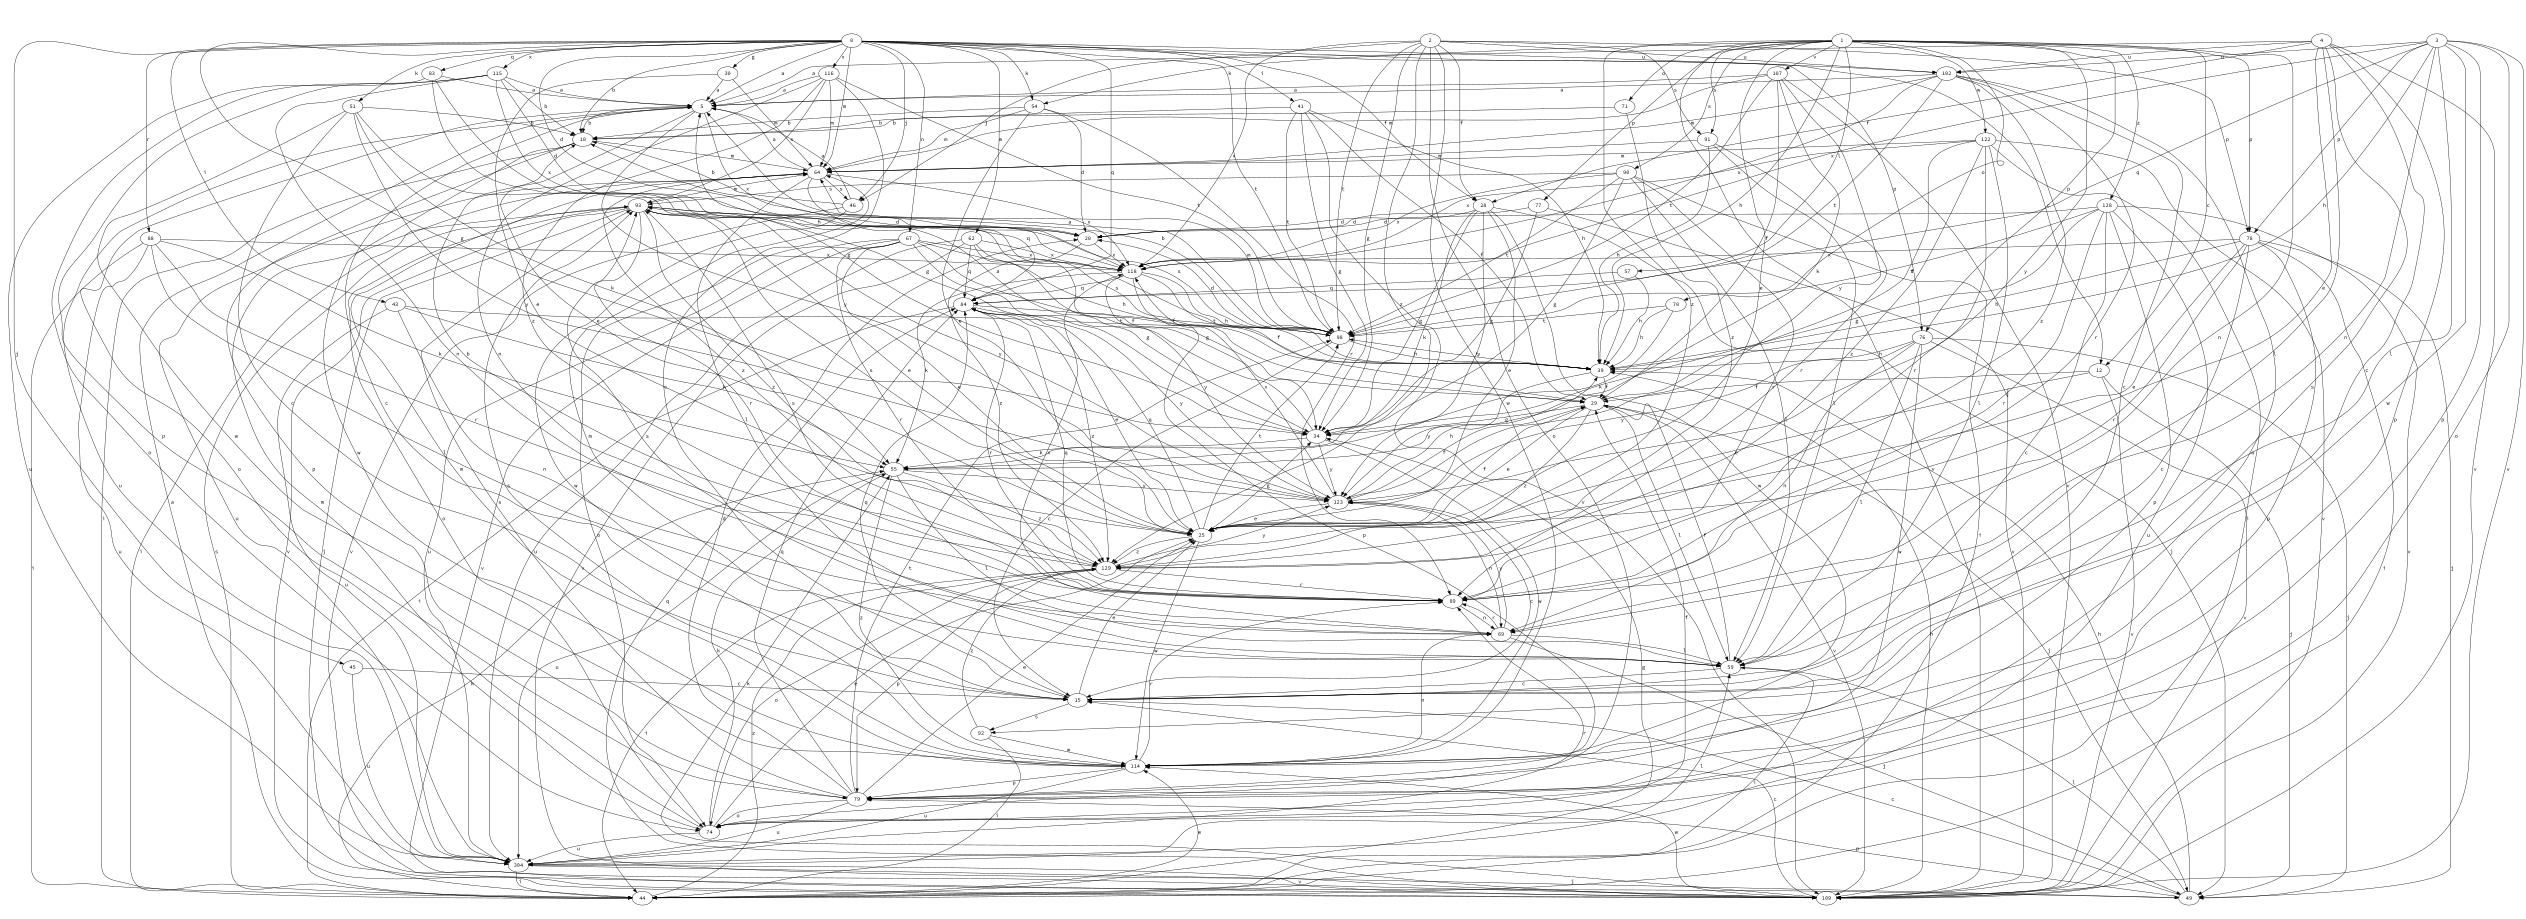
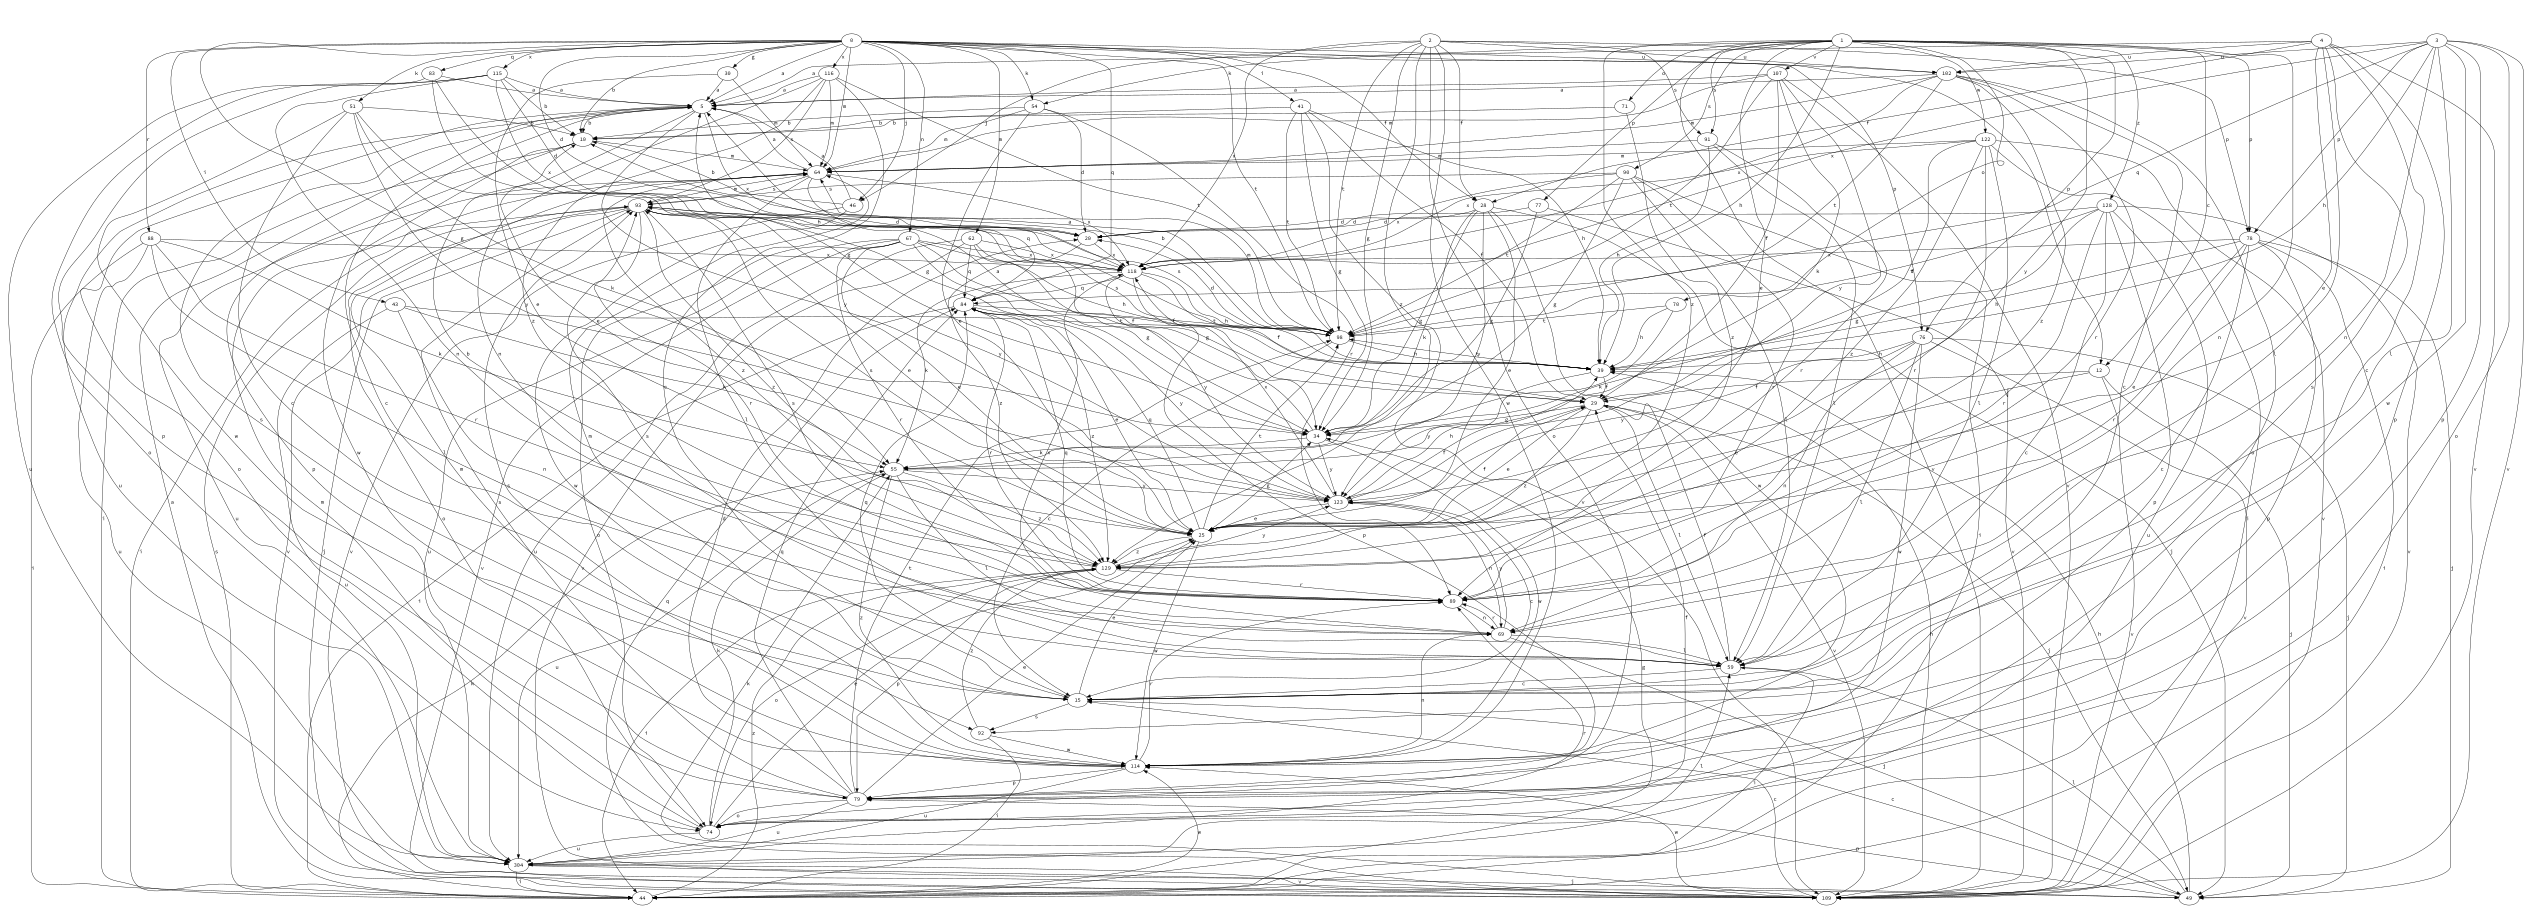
edge "64" -> "46": now "64" -> "93"
node "57": removed
edge "5" -> "92": added, label "s"
node "45": removed
